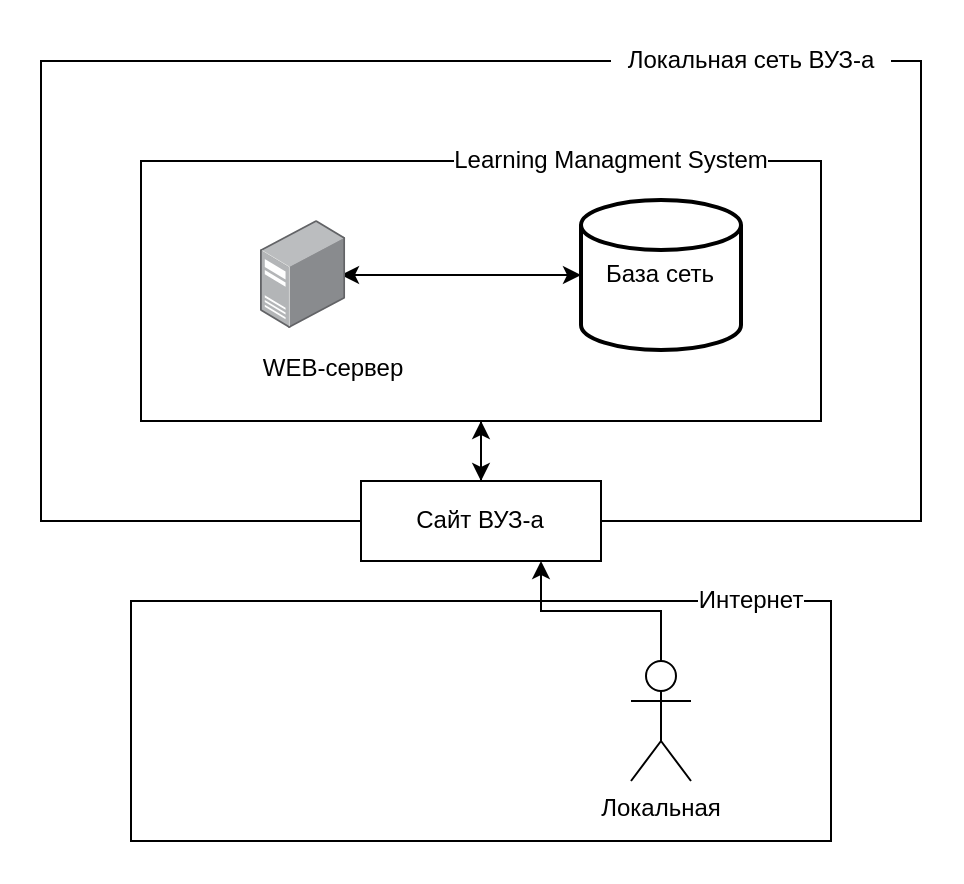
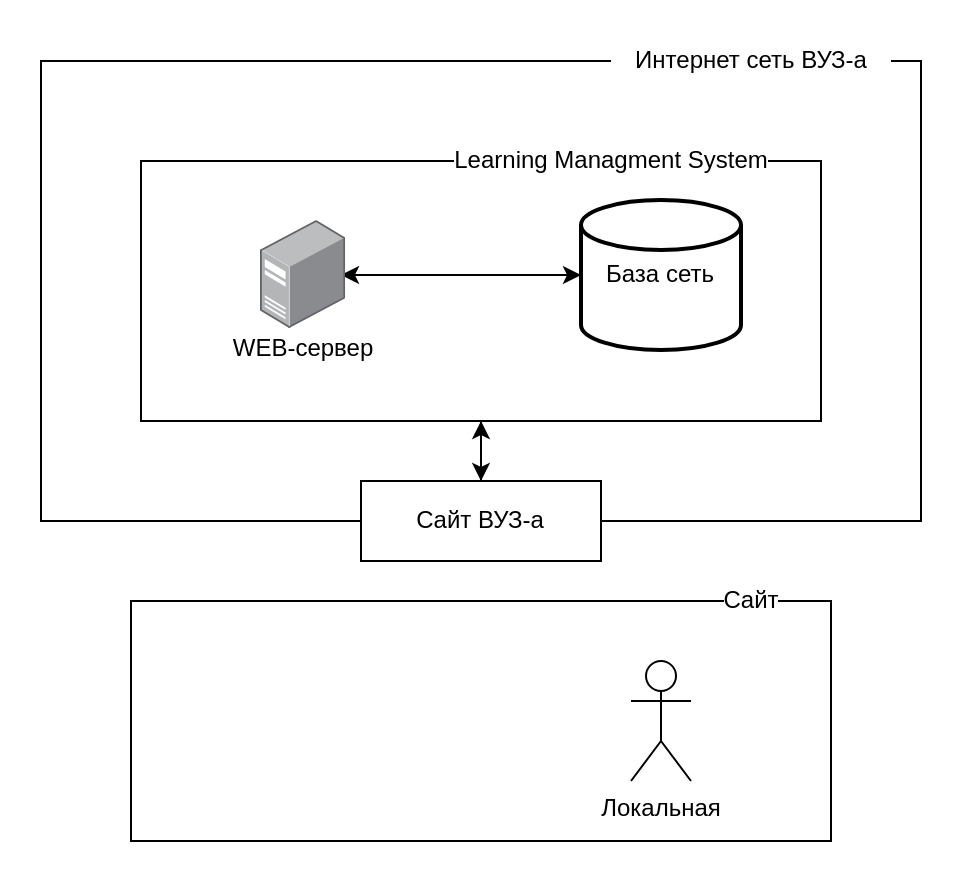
node "Локальная сеть ВУЗ-а": label "Локальная сеть ВУЗ-а" -> "Интернет сеть ВУЗ-а"
node "WEB-сервер": moved (334, 369) -> (304, 349)
node "Интернет": label "Интернет" -> "Cайт"
edge "Локальная" -> "Cайт ВУЗ-а": removed
